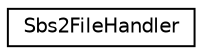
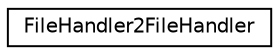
node "Sbs2FileHandler": label "Sbs2FileHandler" -> "FileHandler2FileHandler"
